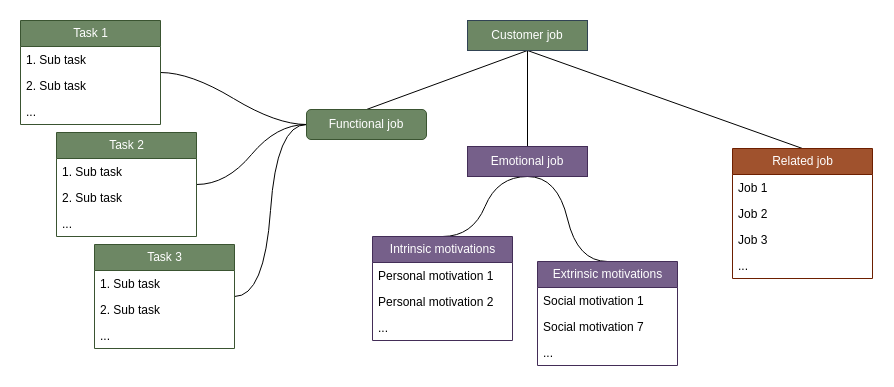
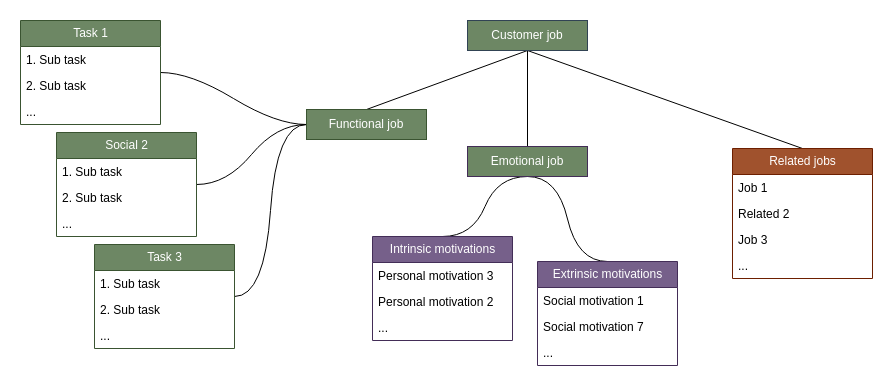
node "Functional job": shape rounded rectangle -> rectangle
node "Task 2": label "Task 2" -> "Social 2"
node "Emotional job": fillcolor #76608a -> #6d8764
node "Related job": label "Related job" -> "Related jobs"
node "Job 2": label "Job 2" -> "Related 2"
node "Personal motivation 1": label "Personal motivation 1" -> "Personal motivation 3"
